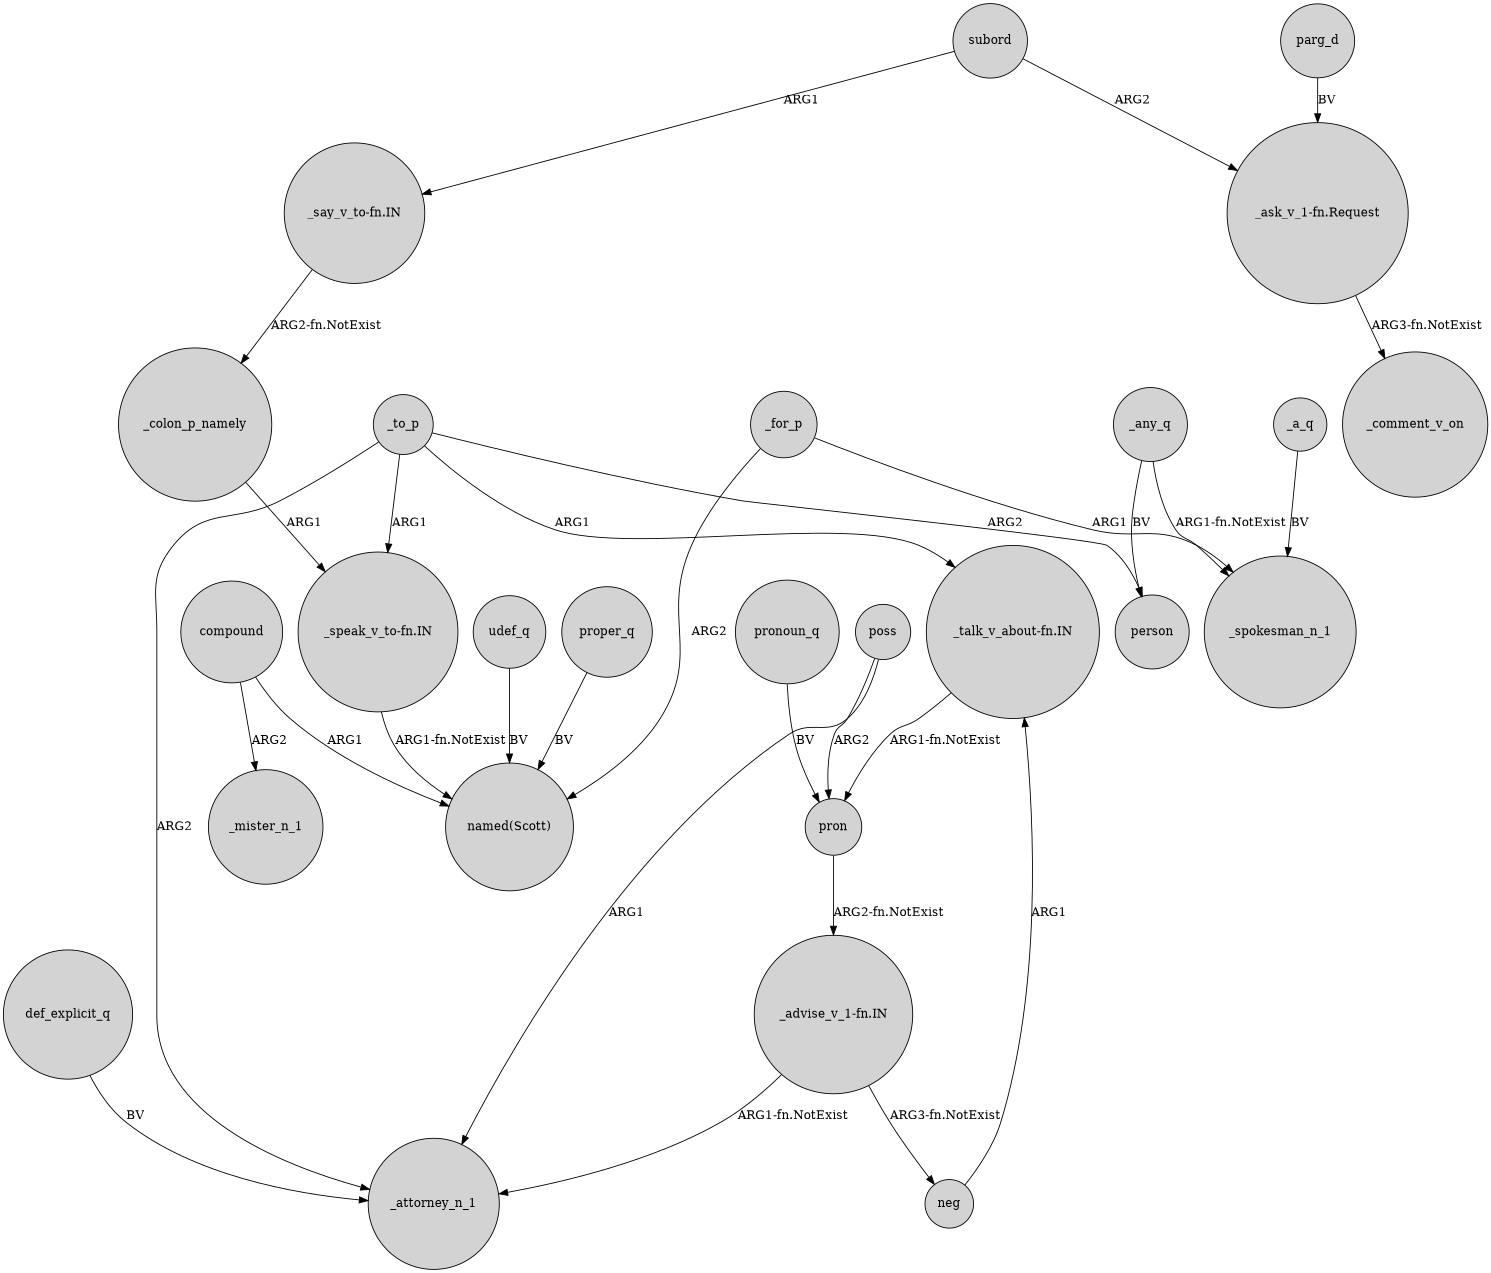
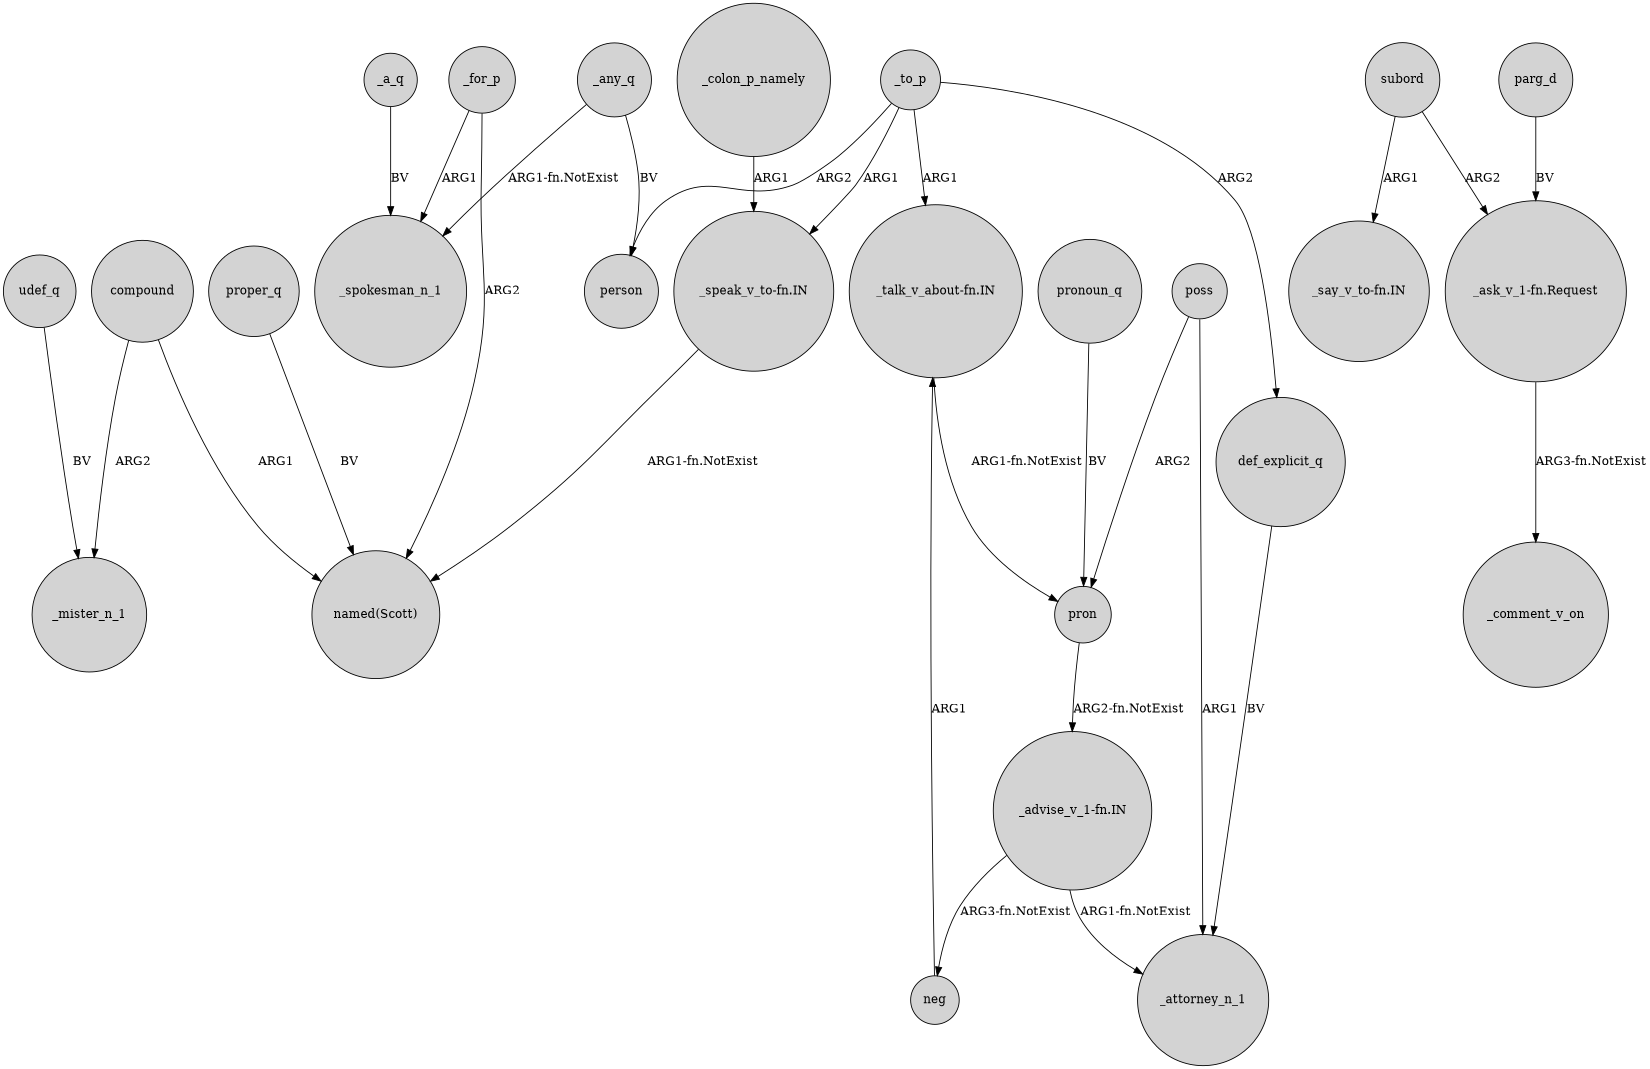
edge "_say_v_to-fn.IN" -> "_colon_p_namely": removed, label "ARG2-fn.NotExist"
edge "udef_q" -> "named(Scott)": now "udef_q" -> "_mister_n_1"
edge "_to_p" -> "_attorney_n_1": now "_to_p" -> "def_explicit_q"
